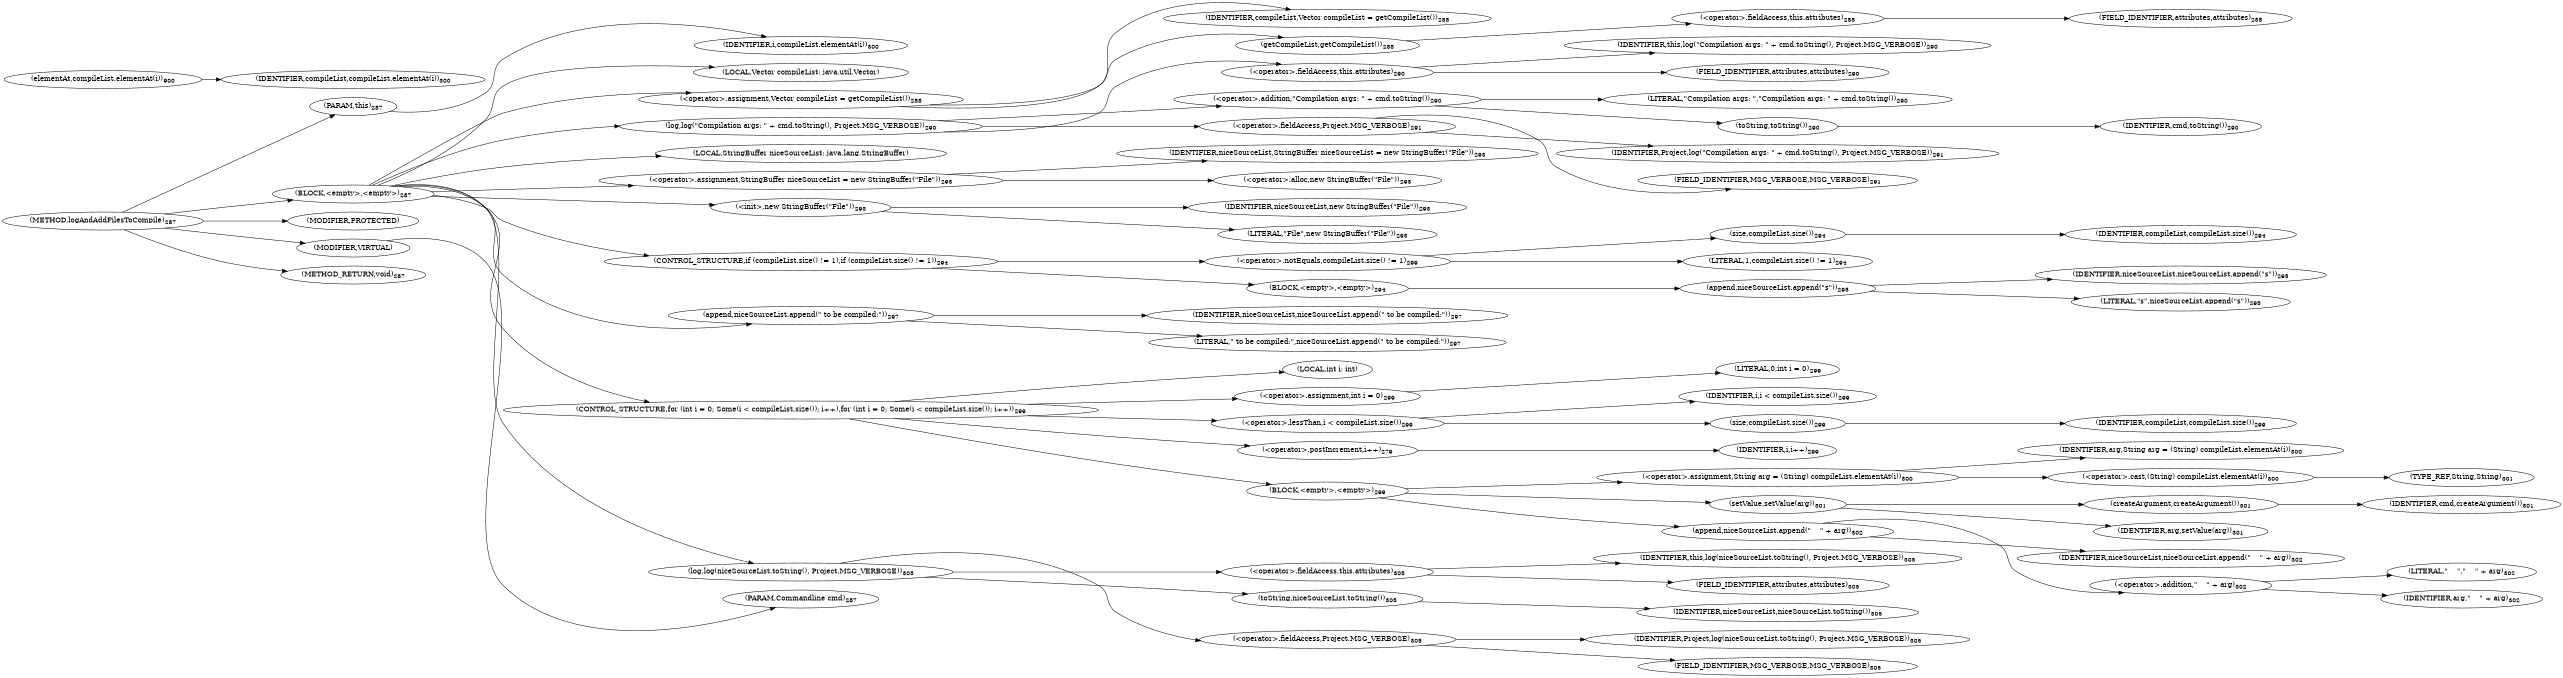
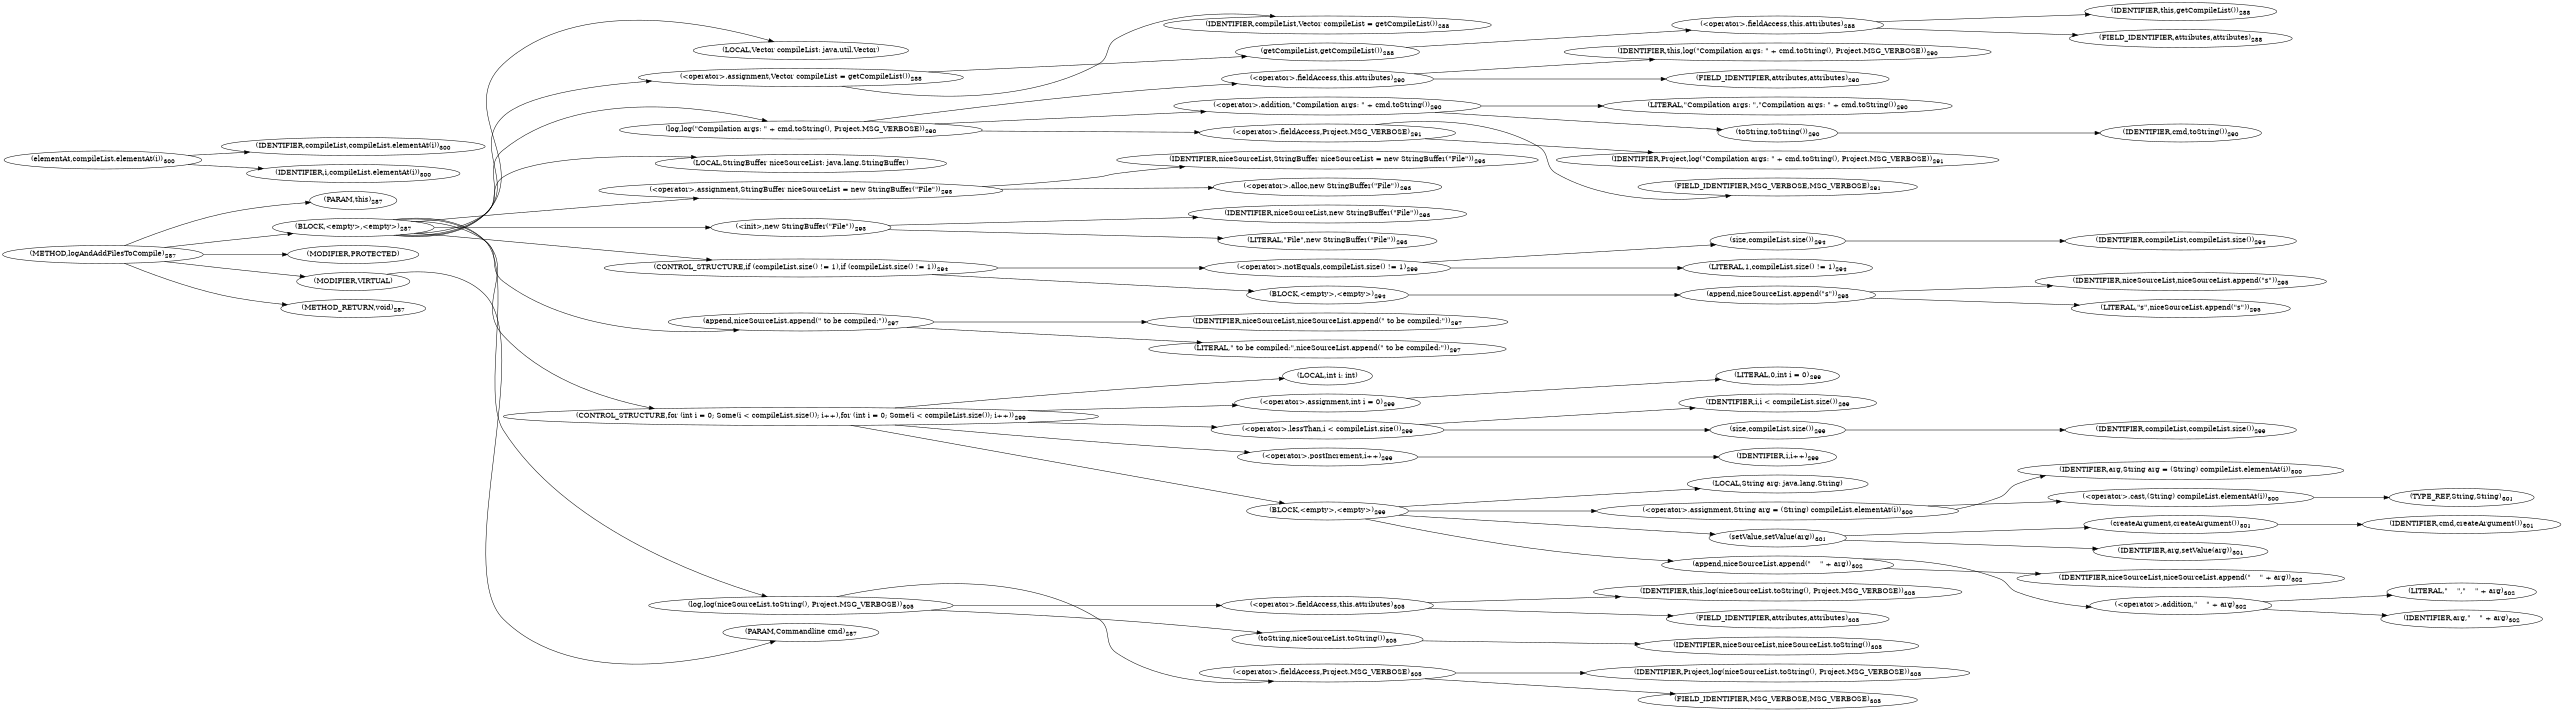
node "(IDENTIFIER,this,getCompileList())": added
edge "(PARAM,this)" -> "(IDENTIFIER,i,compileList.elementAt(i))": now "(elementAt,compileList.elementAt(i))" -> "(IDENTIFIER,i,compileList.elementAt(i))"
node "(elementAt,compileList.elementAt(i))": text "900" -> "300"
node "(IDENTIFIER,i,i < compileList.size())": text "299" -> "269"
node "(<operator>.postIncrement,i++)": text "279" -> "299"
node "(LOCAL,String arg: java.lang.String)": added
